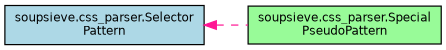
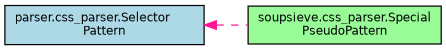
node "soupsieve.css_parser.Selector Pattern": label "soupsieve.css_parser.Selector Pattern" -> "parser.css_parser.Selector Pattern"
